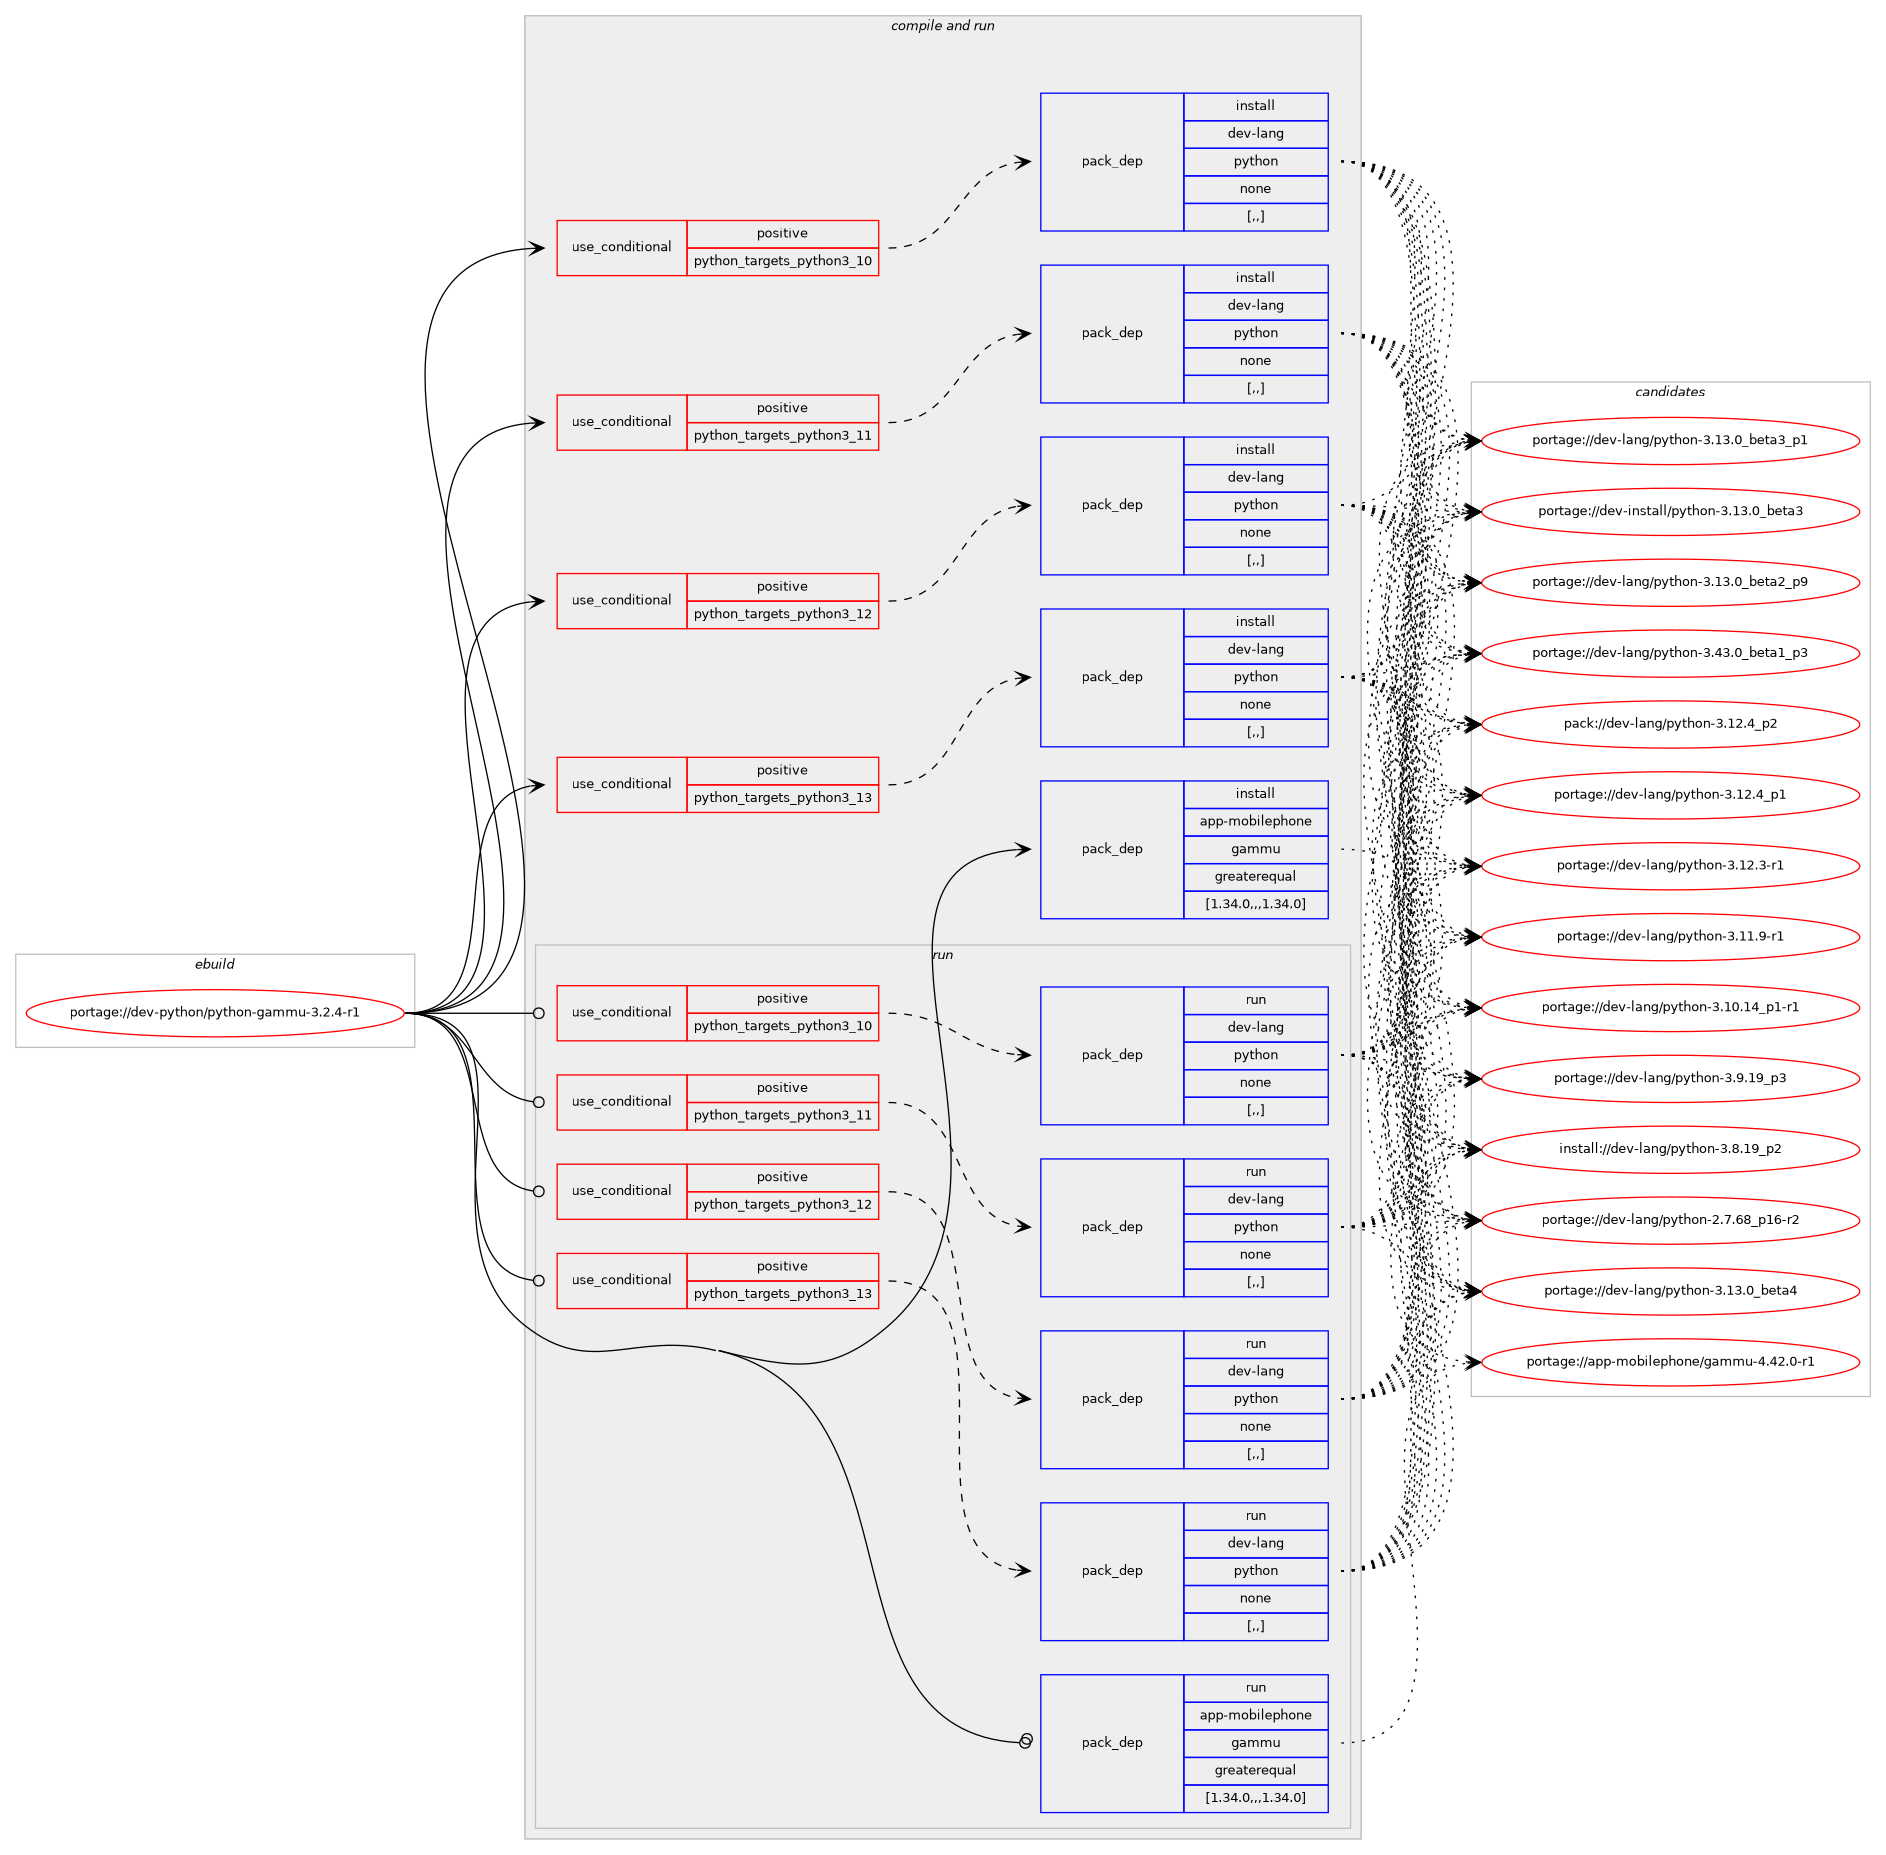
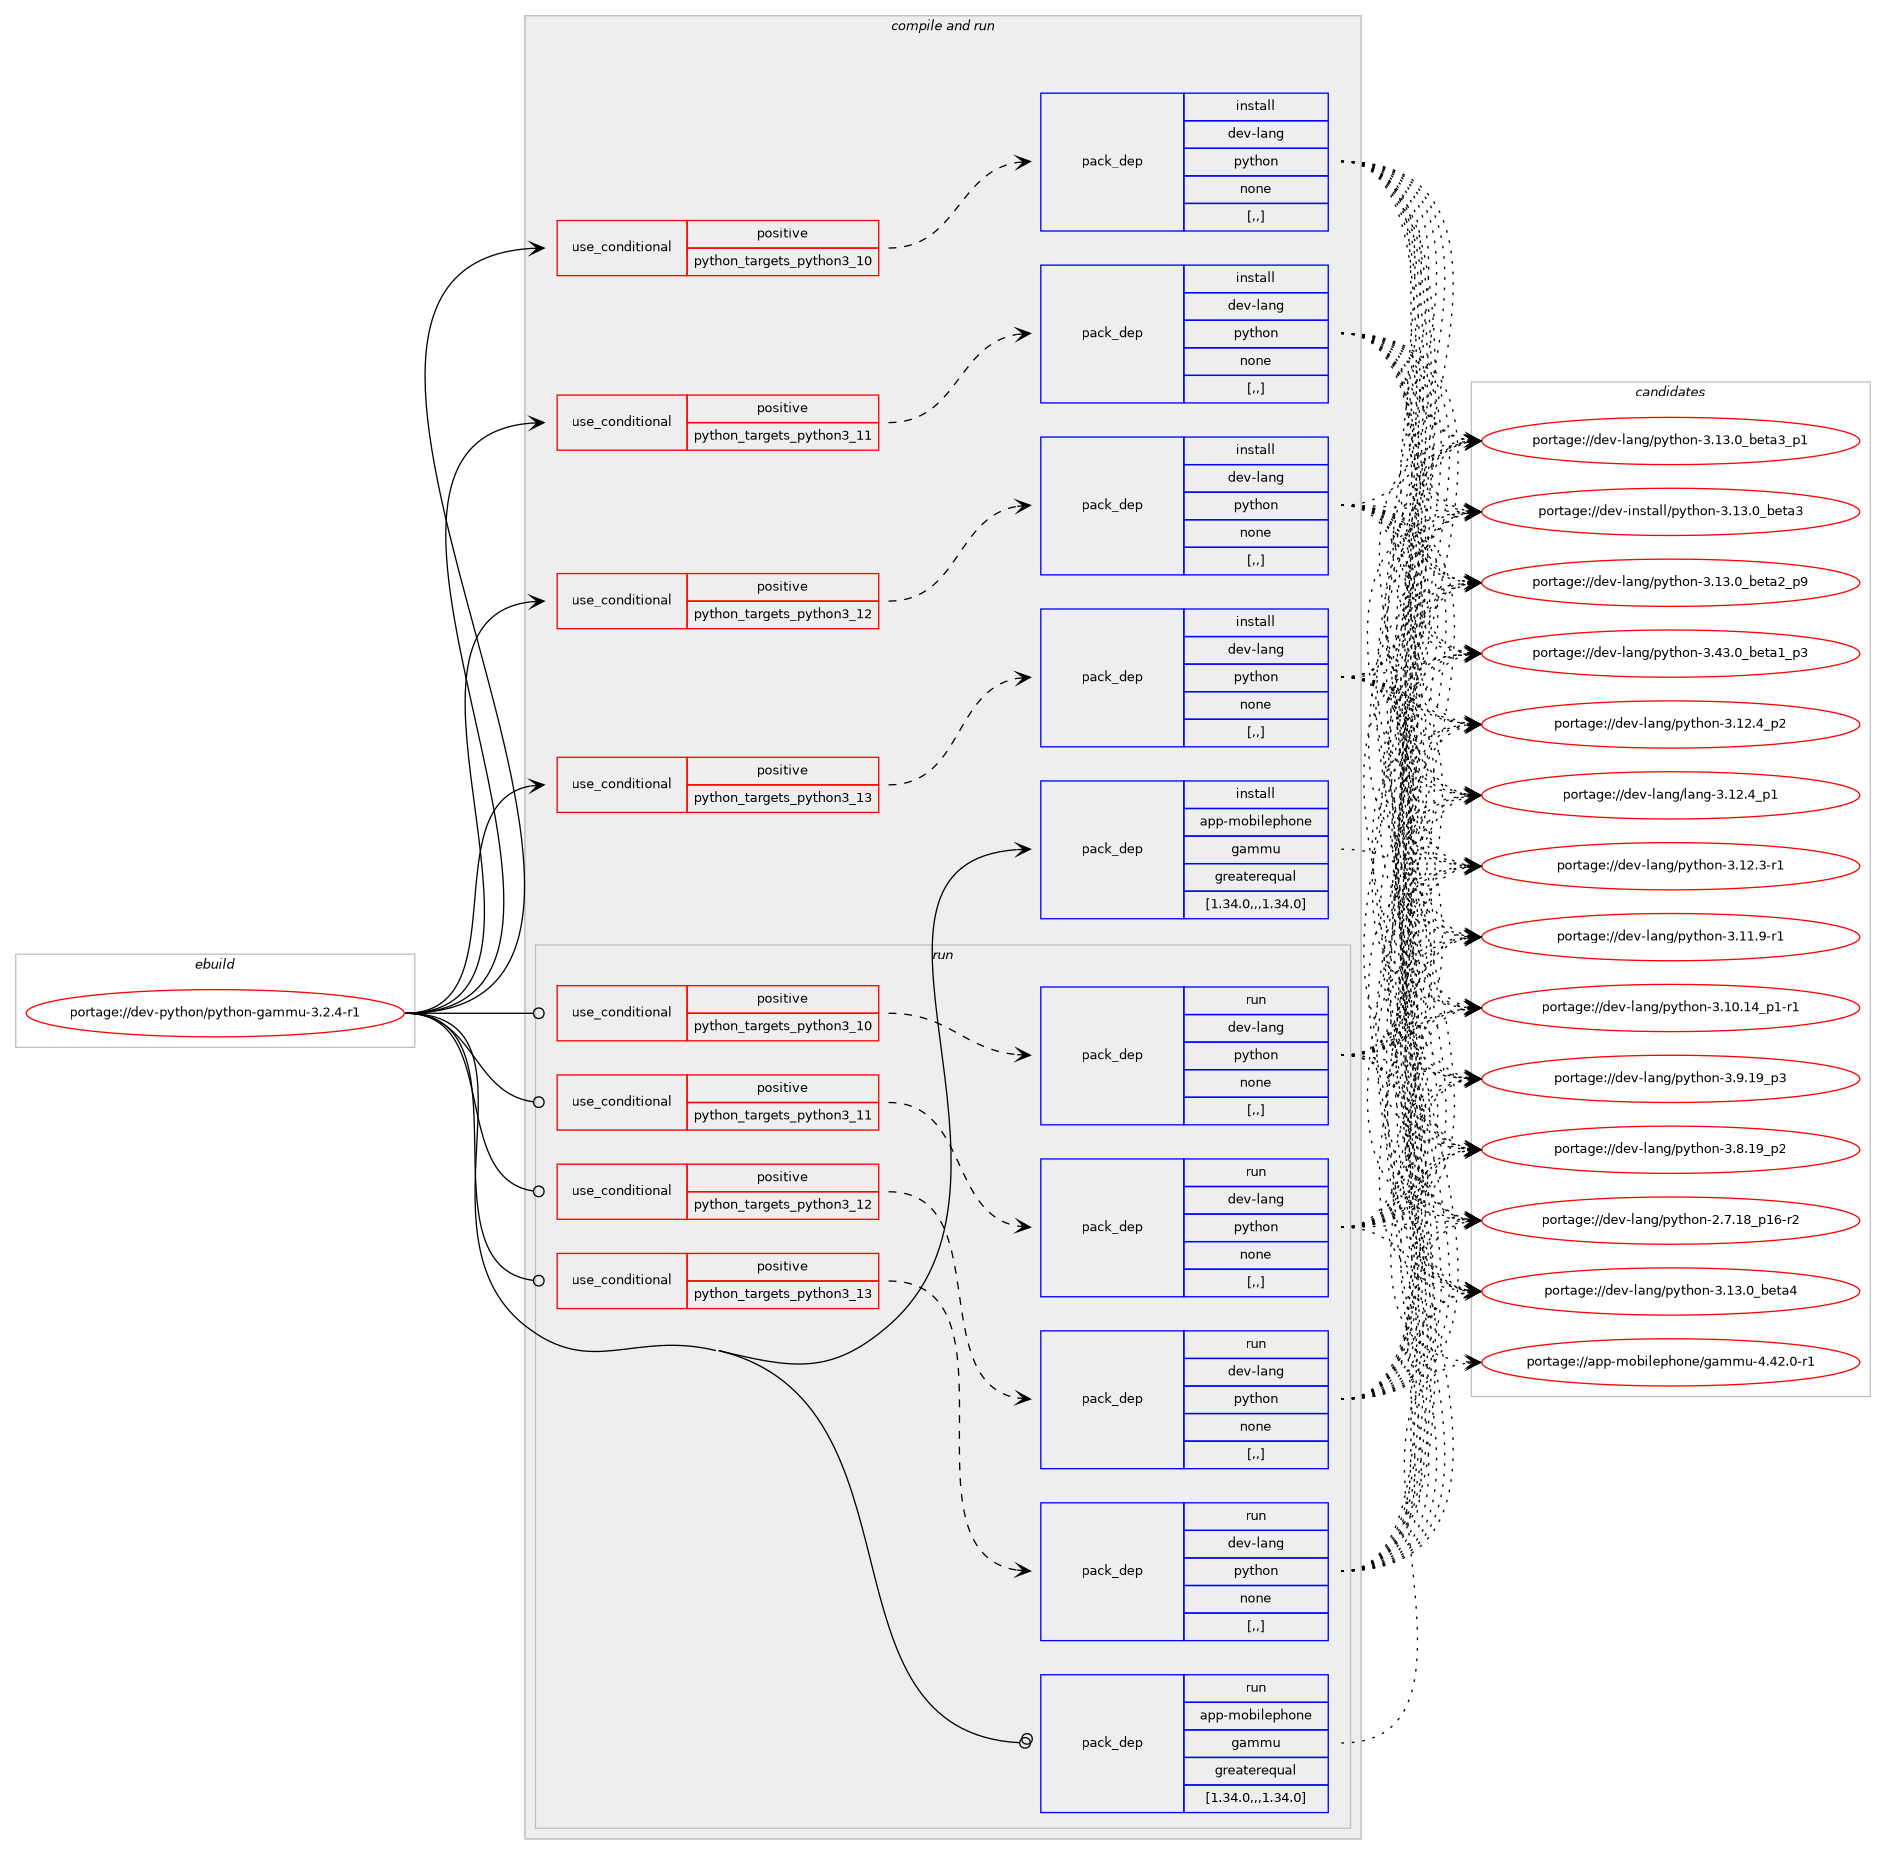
node "pack://dev-lang/python-3.12.4_p2": label "pack://dev-lang/python-3.12.4_p2" -> "portage://dev-lang/python-3.12.4_p2"
node "portage://dev-lang/python-3.12.4_p1": label "portage://dev-lang/python-3.12.4_p1" -> "portage://dev-lang/lang-3.12.4_p1"
node "install://dev-lang/python-3.8.19_p2": label "install://dev-lang/python-3.8.19_p2" -> "portage://dev-lang/python-3.8.19_p2"
node "portage://dev-lang/python-2.7.68_p16-r2": label "portage://dev-lang/python-2.7.68_p16-r2" -> "portage://dev-lang/python-2.7.18_p16-r2"
